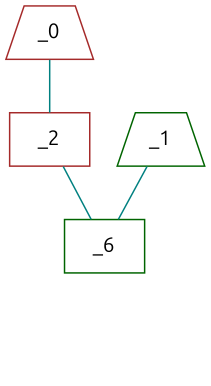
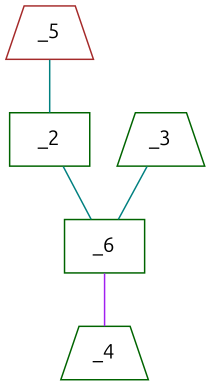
node "_0": label "_0" -> "_5"
node "_2": color brown -> darkgreen
node "_1": label "_1" -> "_3"
node "_4": added
